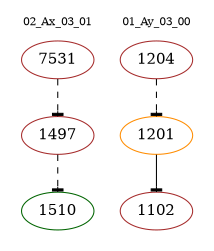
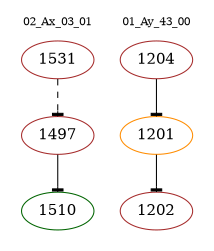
cluster "01_Ay_03_00": label "01_Ay_03_00" -> "01_Ay_43_00"
node "7531": label "7531" -> "1531"
edge "1204" -> "1201": style dashed -> solid
edge "1497" -> "1510": style dashed -> solid
node "1102": label "1102" -> "1202"
